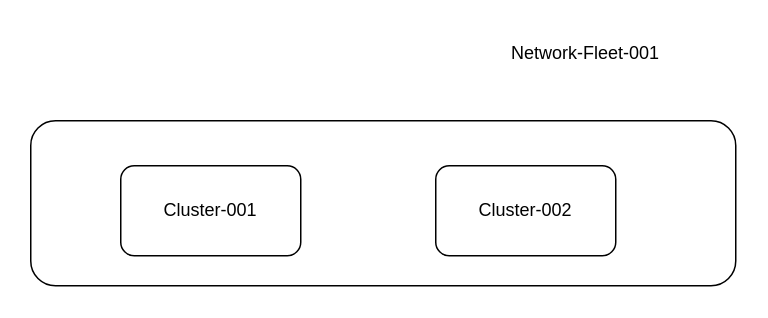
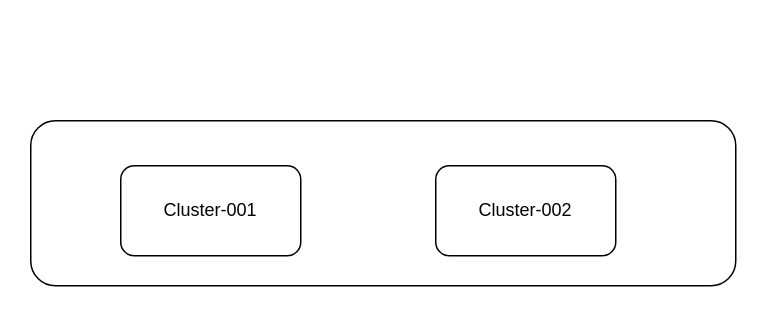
node "Network-Fleet-001": removed
